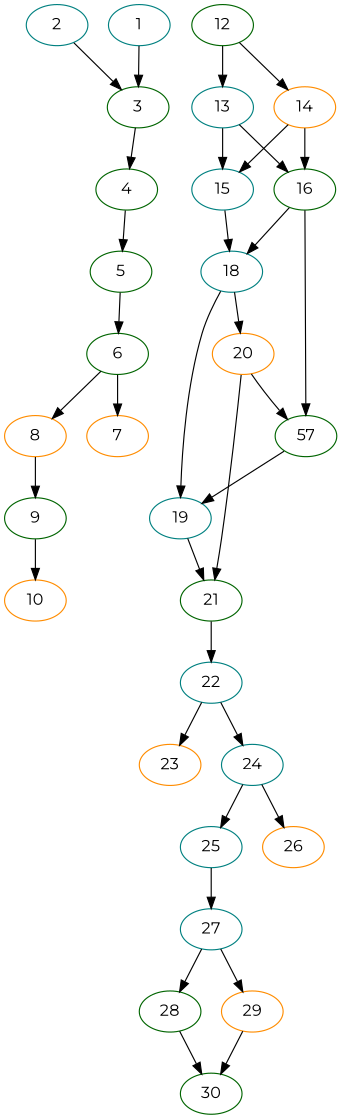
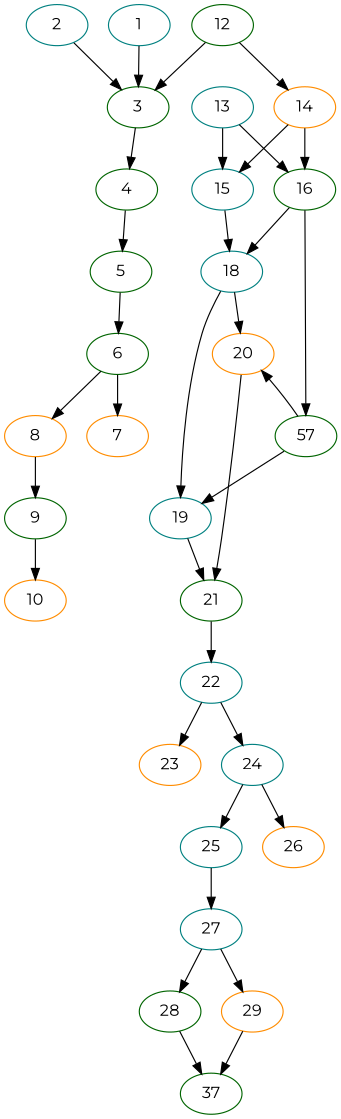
edge "12" -> "13": now "12" -> "3"
edge "20" -> "57": reversed
node "30": label "30" -> "37"
